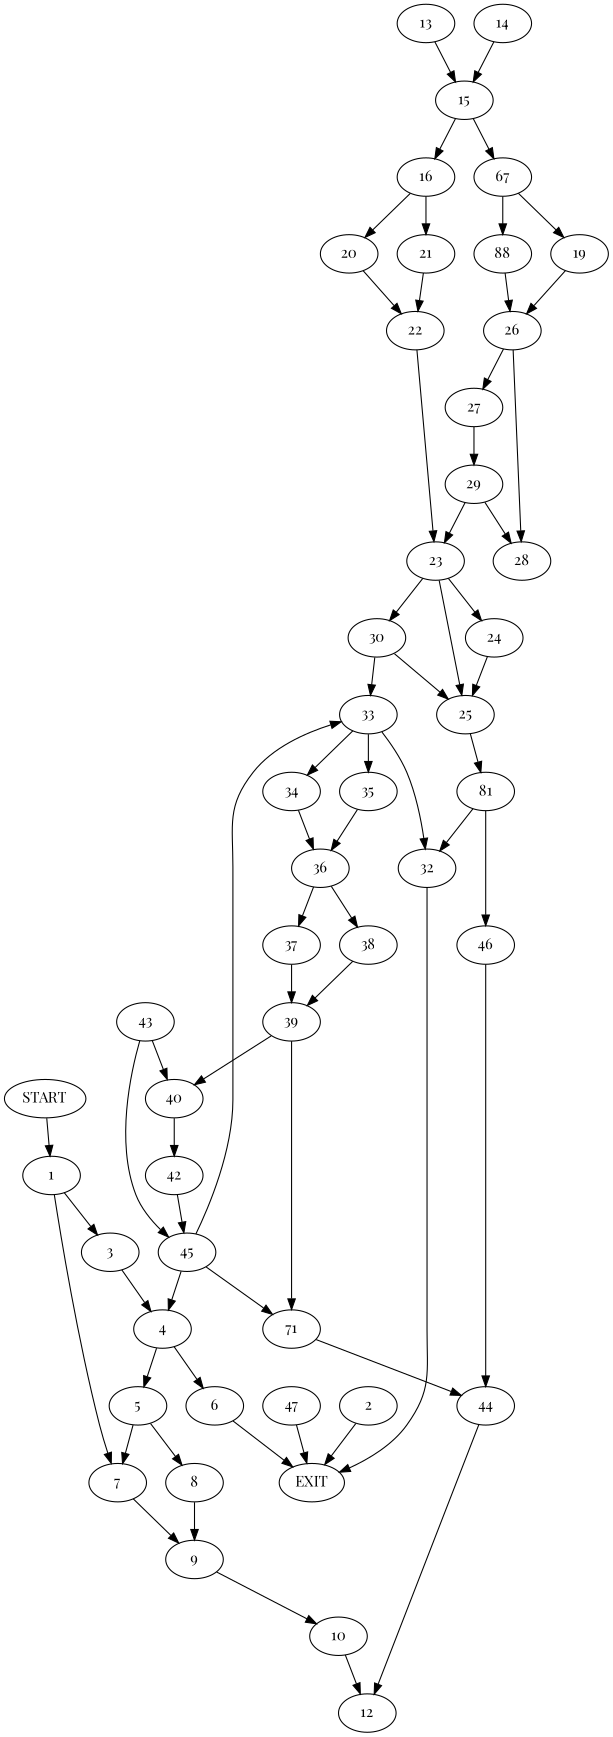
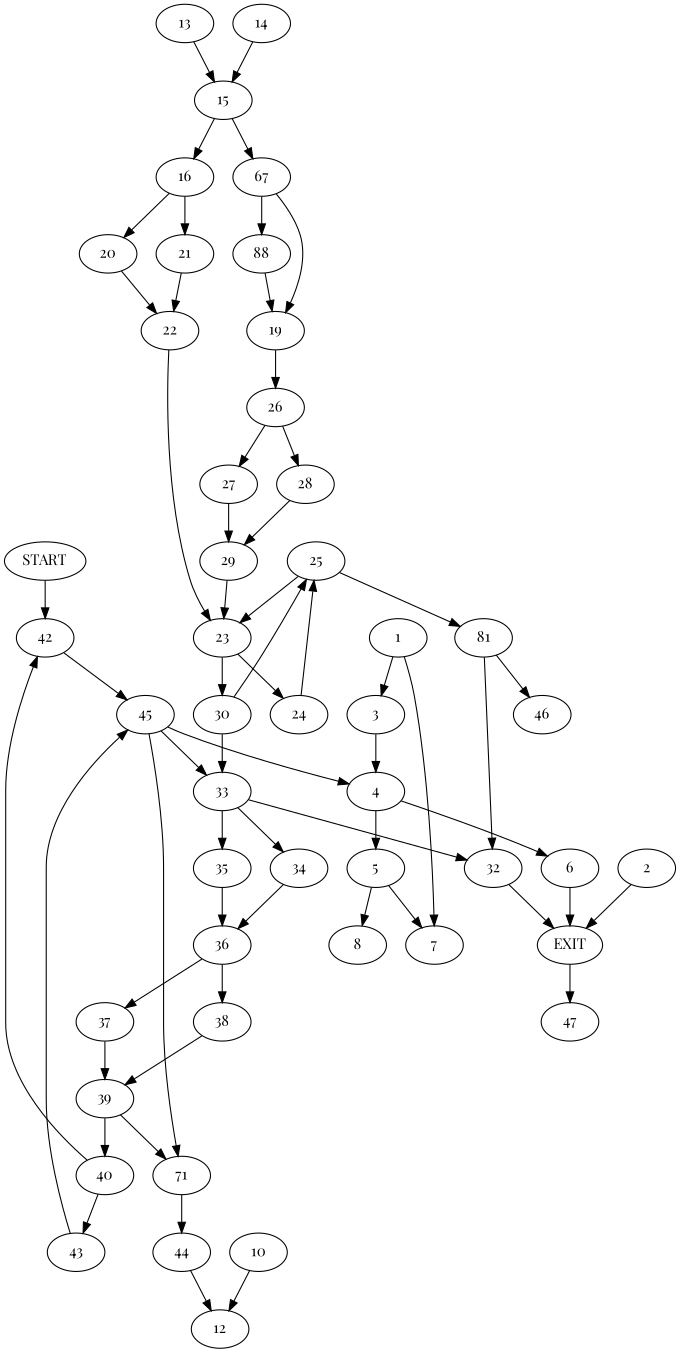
edge "88" -> "26": now "88" -> "19"
edge "29" -> "28": reversed
edge "23" -> "25": reversed
edge "43" -> "40": reversed
edge "START" -> "1": now "START" -> "42"
edge "46" -> "44": removed
edge "47" -> "EXIT": reversed
node "9": removed
